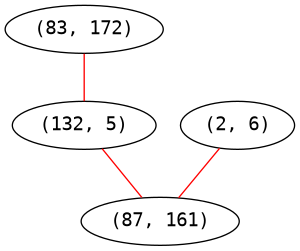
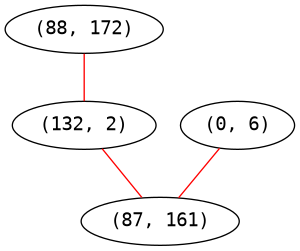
node "(83, 172)": label "(83, 172)" -> "(88, 172)"
node "(132, 5)": label "(132, 5)" -> "(132, 2)"
node "(2, 6)": label "(2, 6)" -> "(0, 6)"
